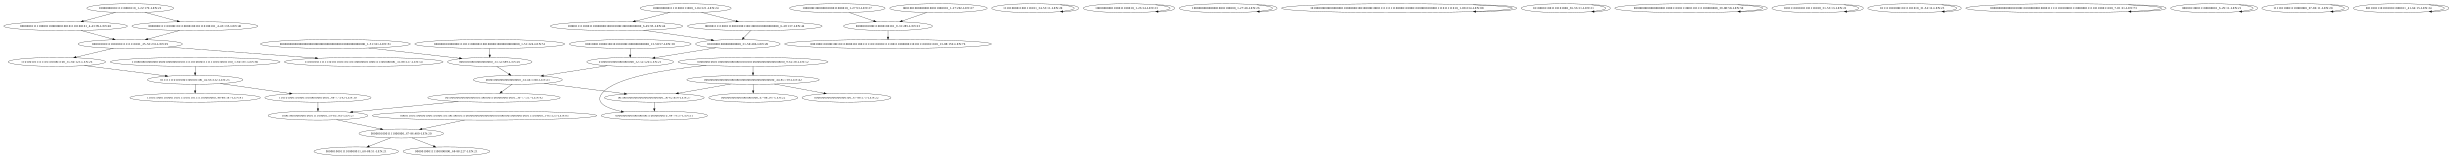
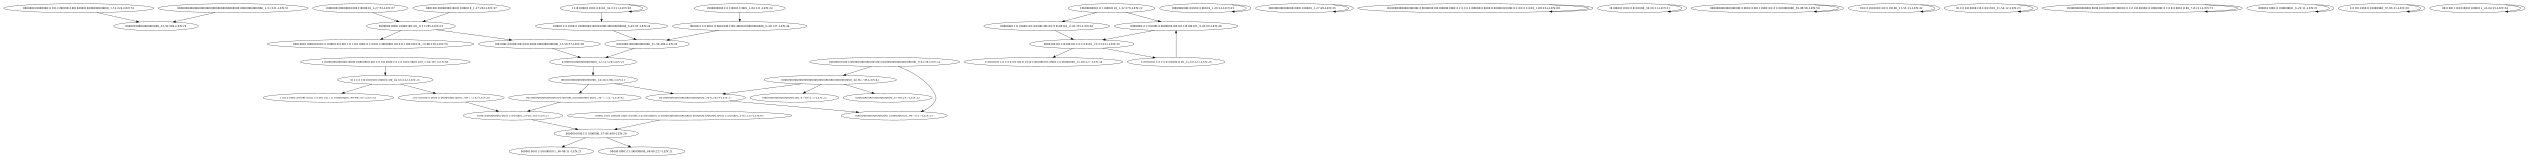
edge "100000000011111000111000_1-84:121-LEN:24" -> "00000111110001110000000100010000100000000000_6-49:95-LEN:44": now "11101000011001110101_34-53:11-LEN:20" -> "00000111110001110000000100010000100000000000_6-49:95-LEN:44"
edge "00000001000110000100101_9-31:285-LEN:23" -> "00010001100001001010100001000000000000_13-50:57-LEN:38": added
edge "00000100000000000000_33-52:689-LEN:20" -> "000010000000000000000_34-44:1360-LEN:21": removed
edge "11010010111111101010001100_35-60:123-LEN:26" -> "0111111101010001100001100_42-66:332-LEN:25": now "11010010111111101010001100_35-60:123-LEN:26" -> "0000000111110000110000000100101110100101_4-43:99-LEN:40"
